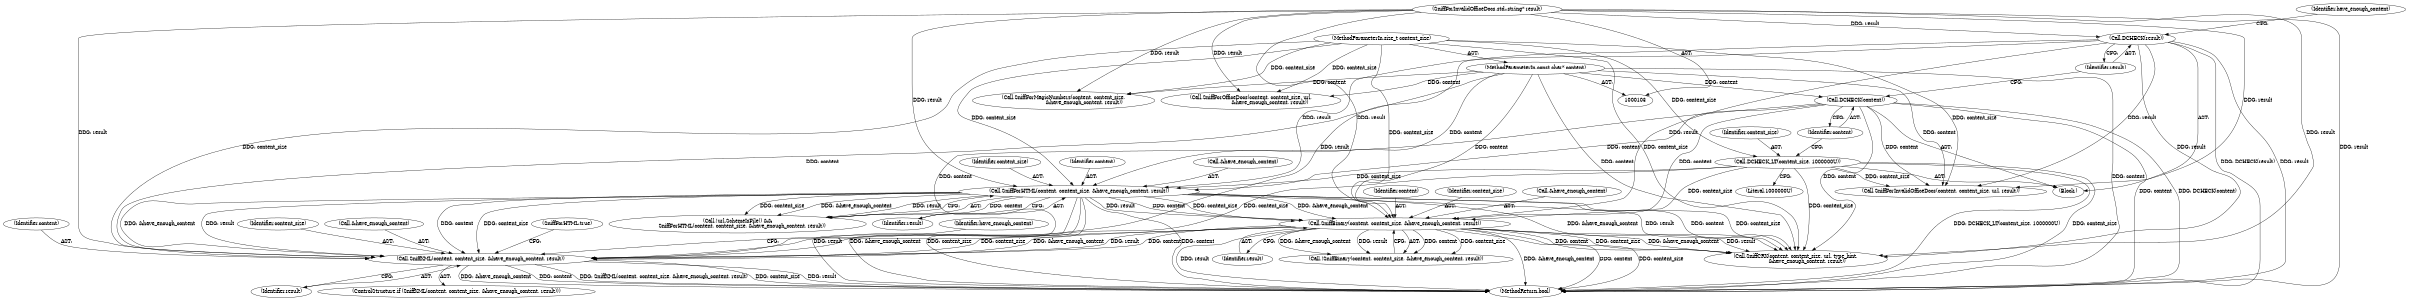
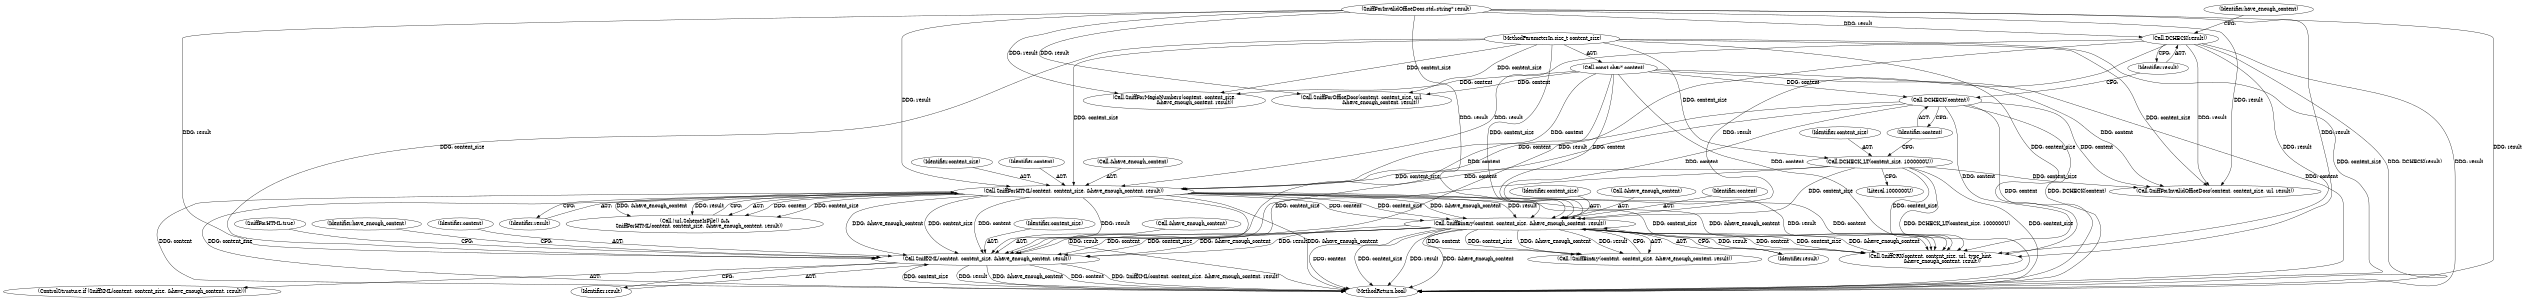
node "(MethodParameterIn,const char* content)": label "(MethodParameterIn,const char* content)" -> "(Call,const char* content)"
node "1000103": removed
node "(Block,)": removed
edge "(MethodParameterIn,size_t content_size)" -> "(MethodReturn,bool)": added, label "DDG: content_size"
